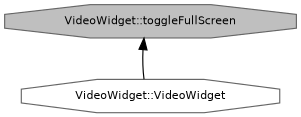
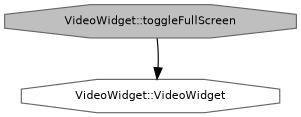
edge "VideoWidget::VideoWidget" -> "VideoWidget::toggleFullScreen": reversed
